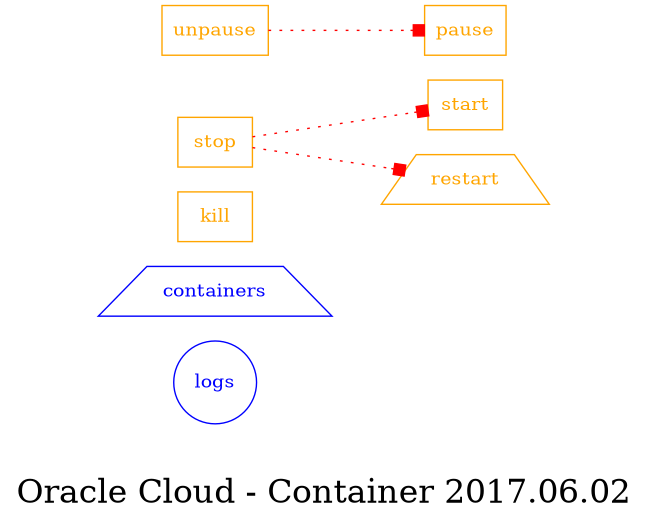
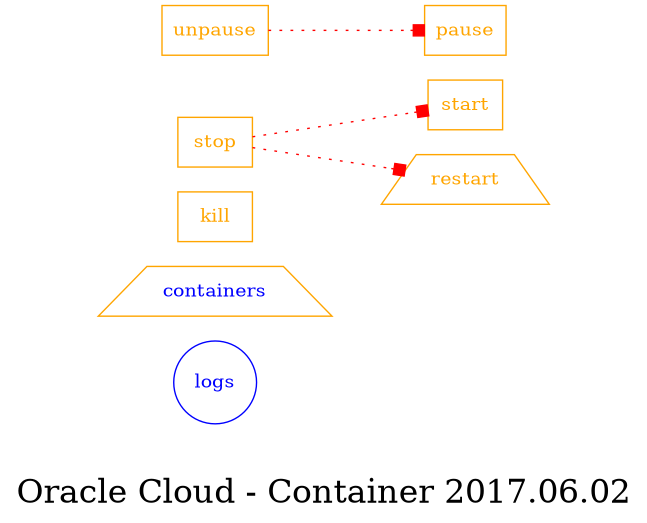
node "containers": color blue -> orange
